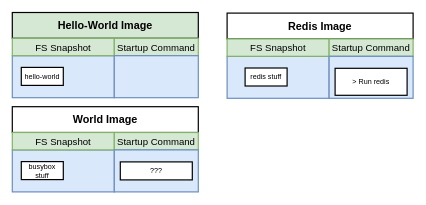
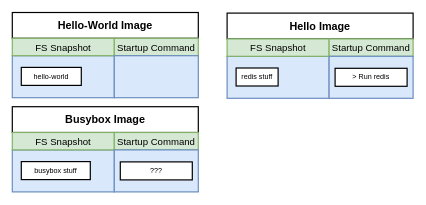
node "Hello-World Image": fillcolor #d5e8d4 -> #ffffff
node "Redis Image": label "Redis Image" -> "Hello Image"
node "hello-world": size 42x18 -> 60x18
node "redis stuff": moved (266, 77) -> (257, 77)
node "> Run redis": size 72x27 -> 72x18
node "World Image": label "World Image" -> "Busybox Image"
node "busybox stuff": size 42x18 -> 69x18
